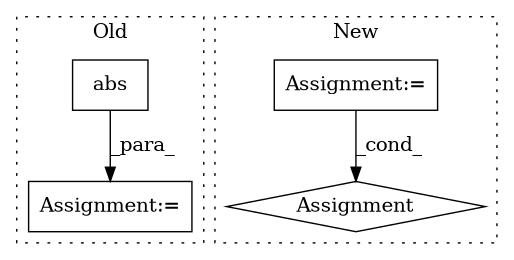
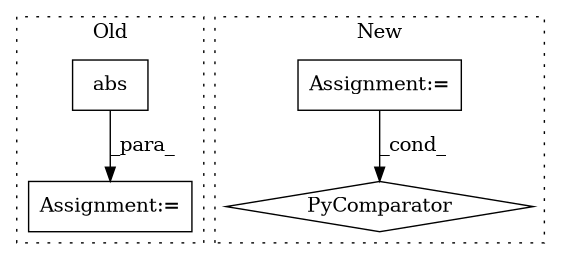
node "Assignment": label "Assignment" -> "PyComparator"
